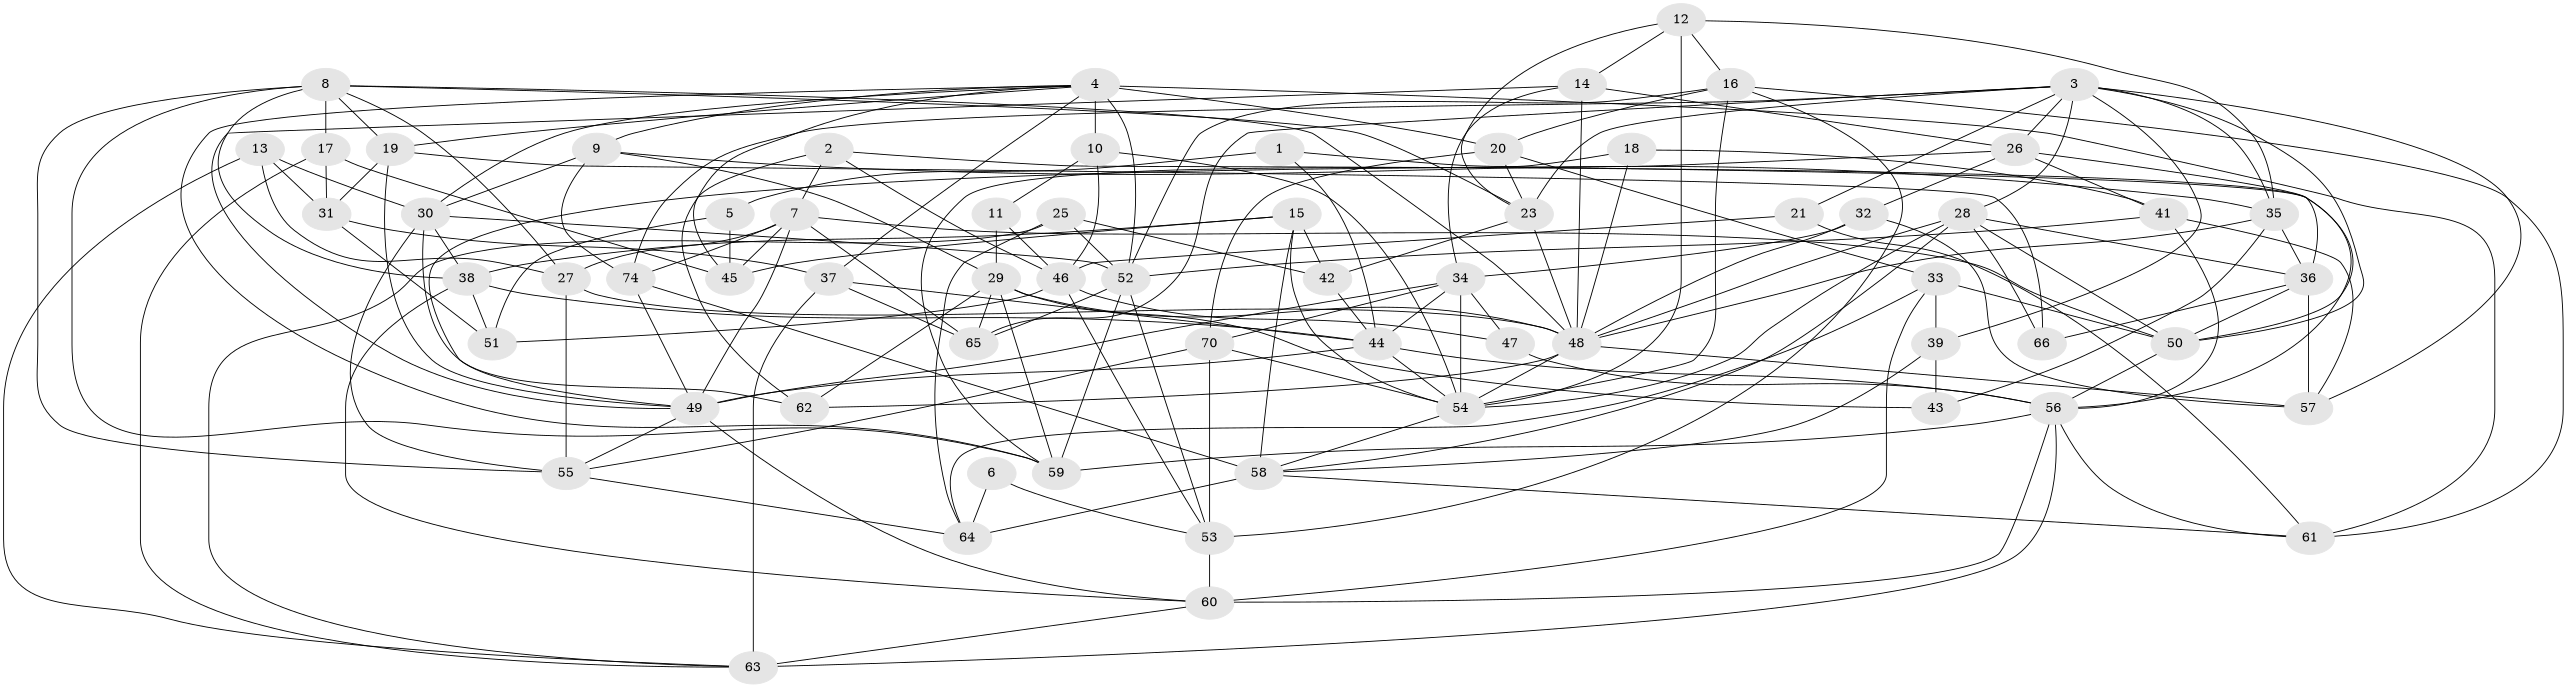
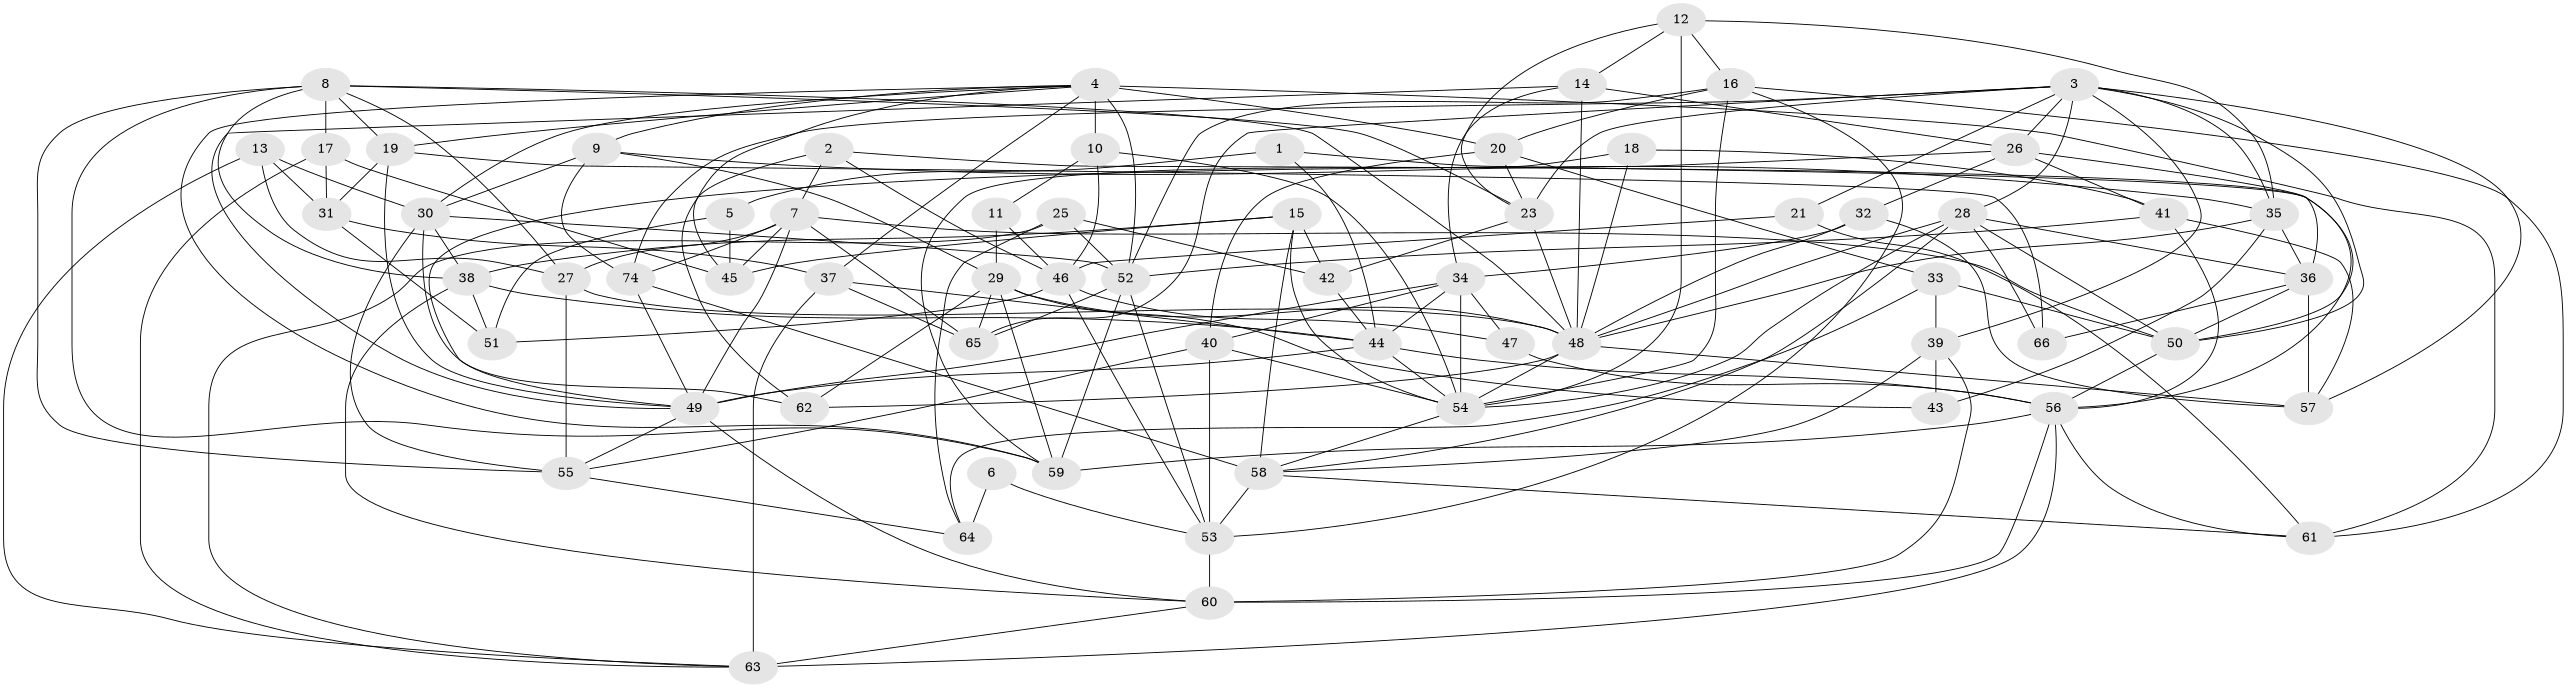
node "70": label "70" -> "40"
edge "58" -- "64": now "58" -- "53"
edge "33" -- "60": now "39" -- "60"
